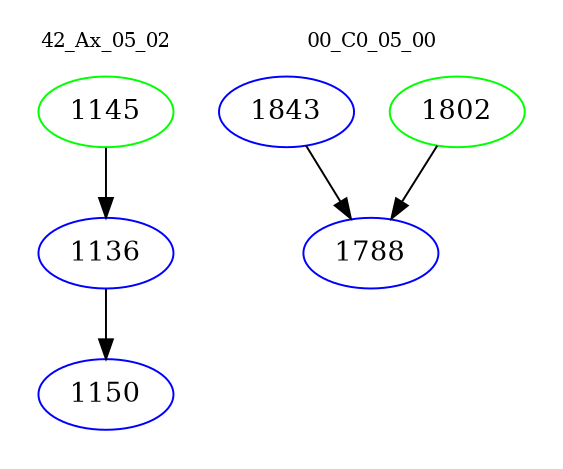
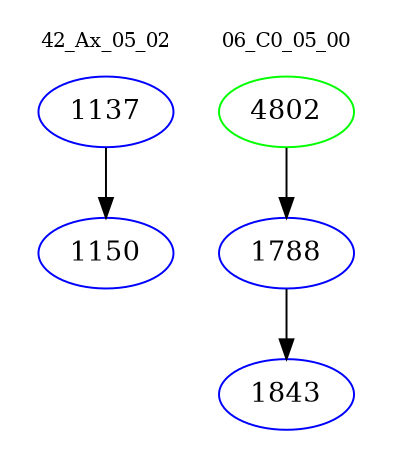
cluster "00_C0_05_00": label "00_C0_05_00" -> "06_C0_05_00"
node "1145": removed
node "1802": label "1802" -> "4802"
edge "1843" -> "1788": reversed
node "1136": label "1136" -> "1137"
